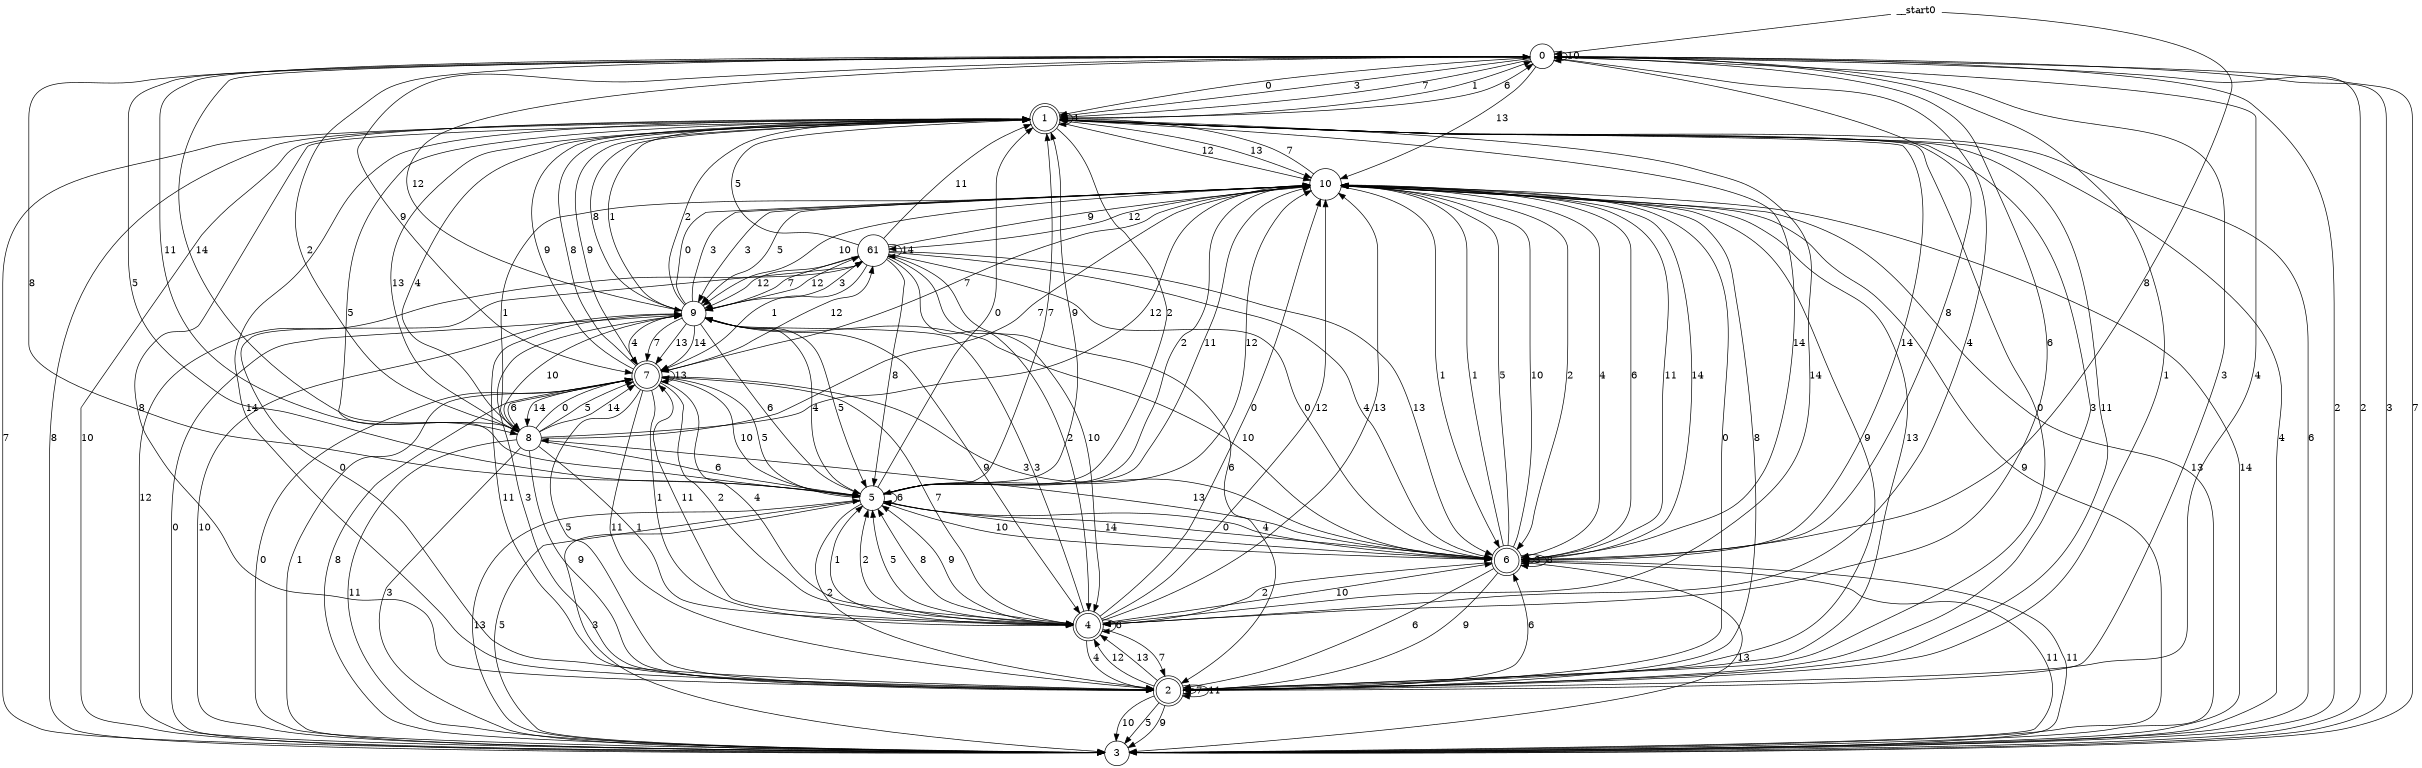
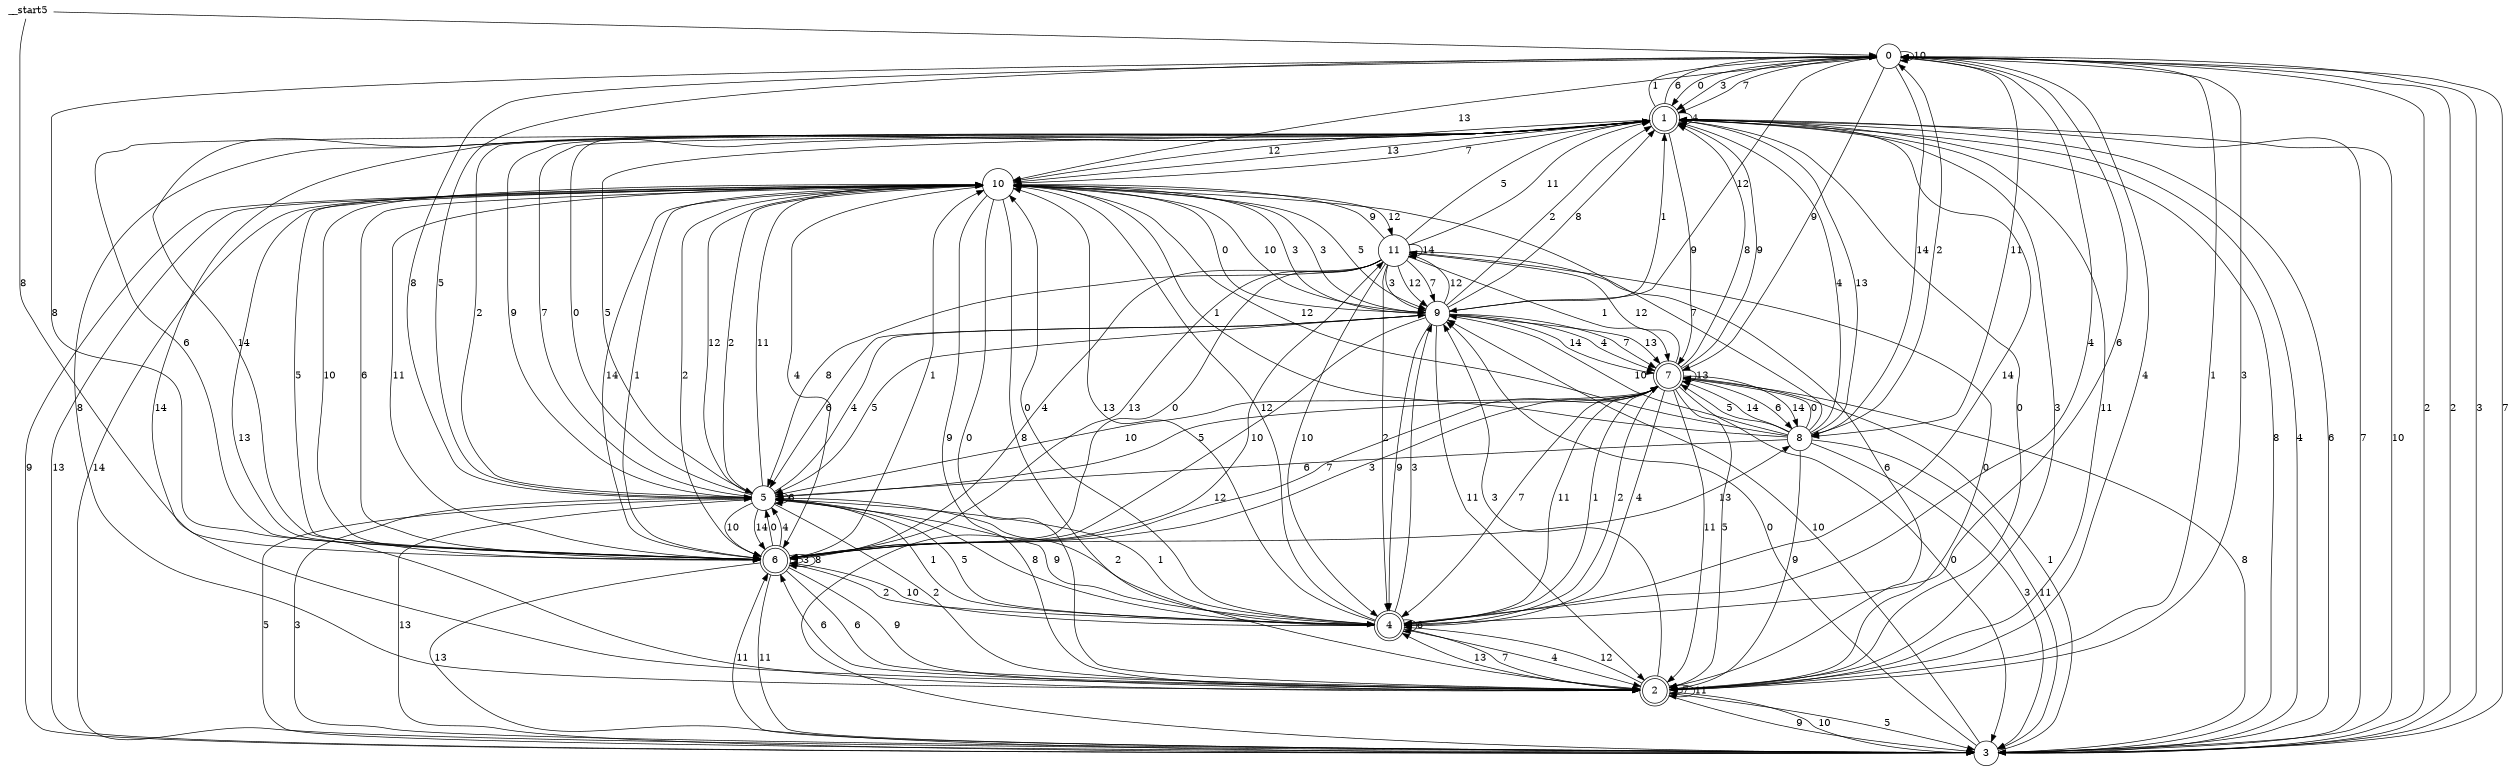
node "__start0": label "__start0" -> "__start5"
node "61": label "61" -> "11"
edge "10" -> "7": now "6" -> "7"
edge "1" -> "6": label "14" -> "6"
edge "8" -> "4": now "5" -> "4"
